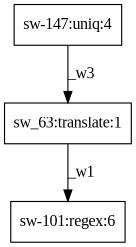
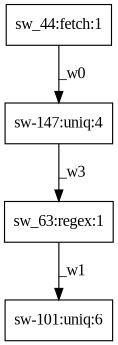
node "sw_44:fetch:1": added
node "sw_63:translate:1": label "sw_63:translate:1" -> "sw_63:regex:1"
node "sw-101:regex:6": label "sw-101:regex:6" -> "sw-101:uniq:6"
